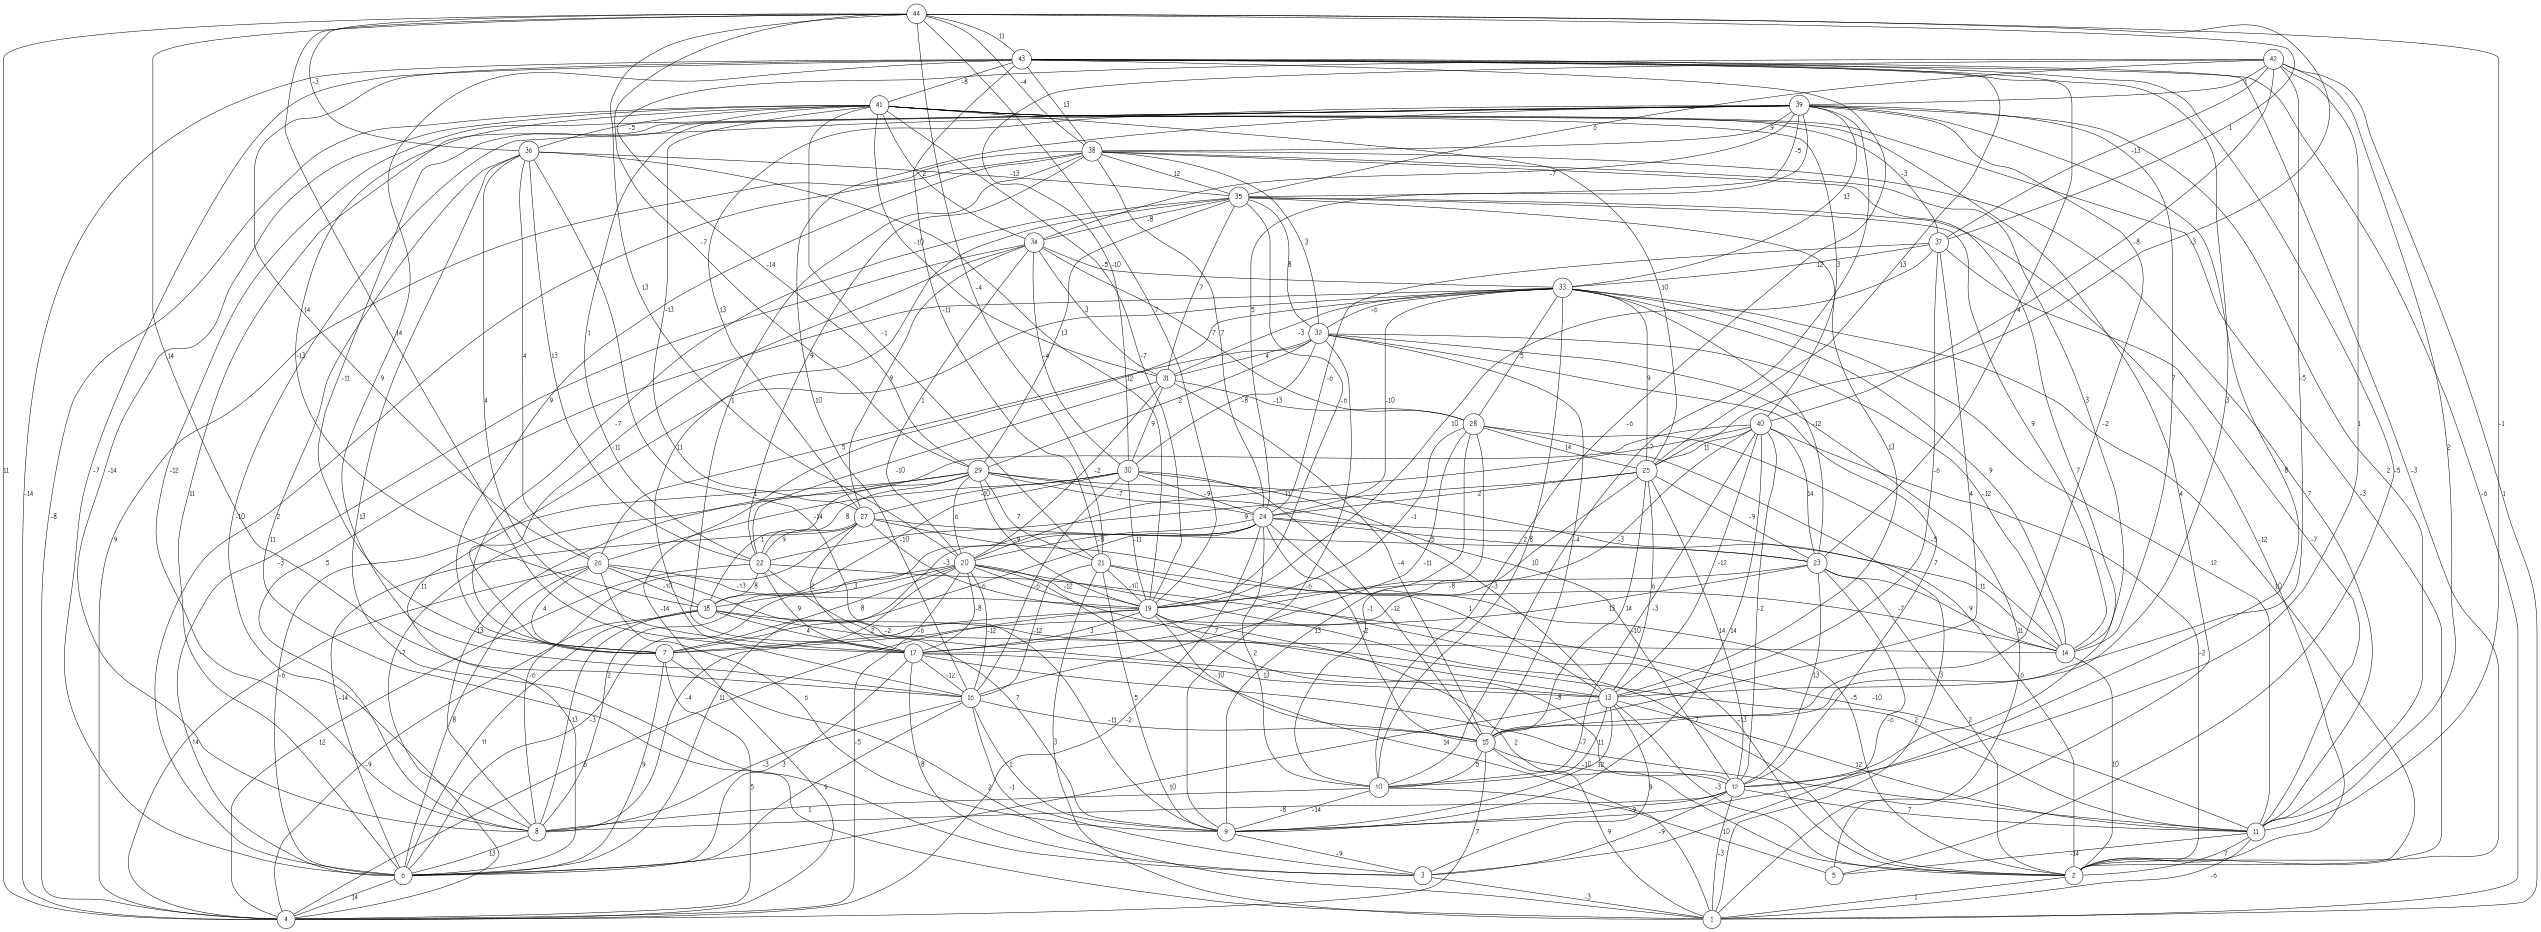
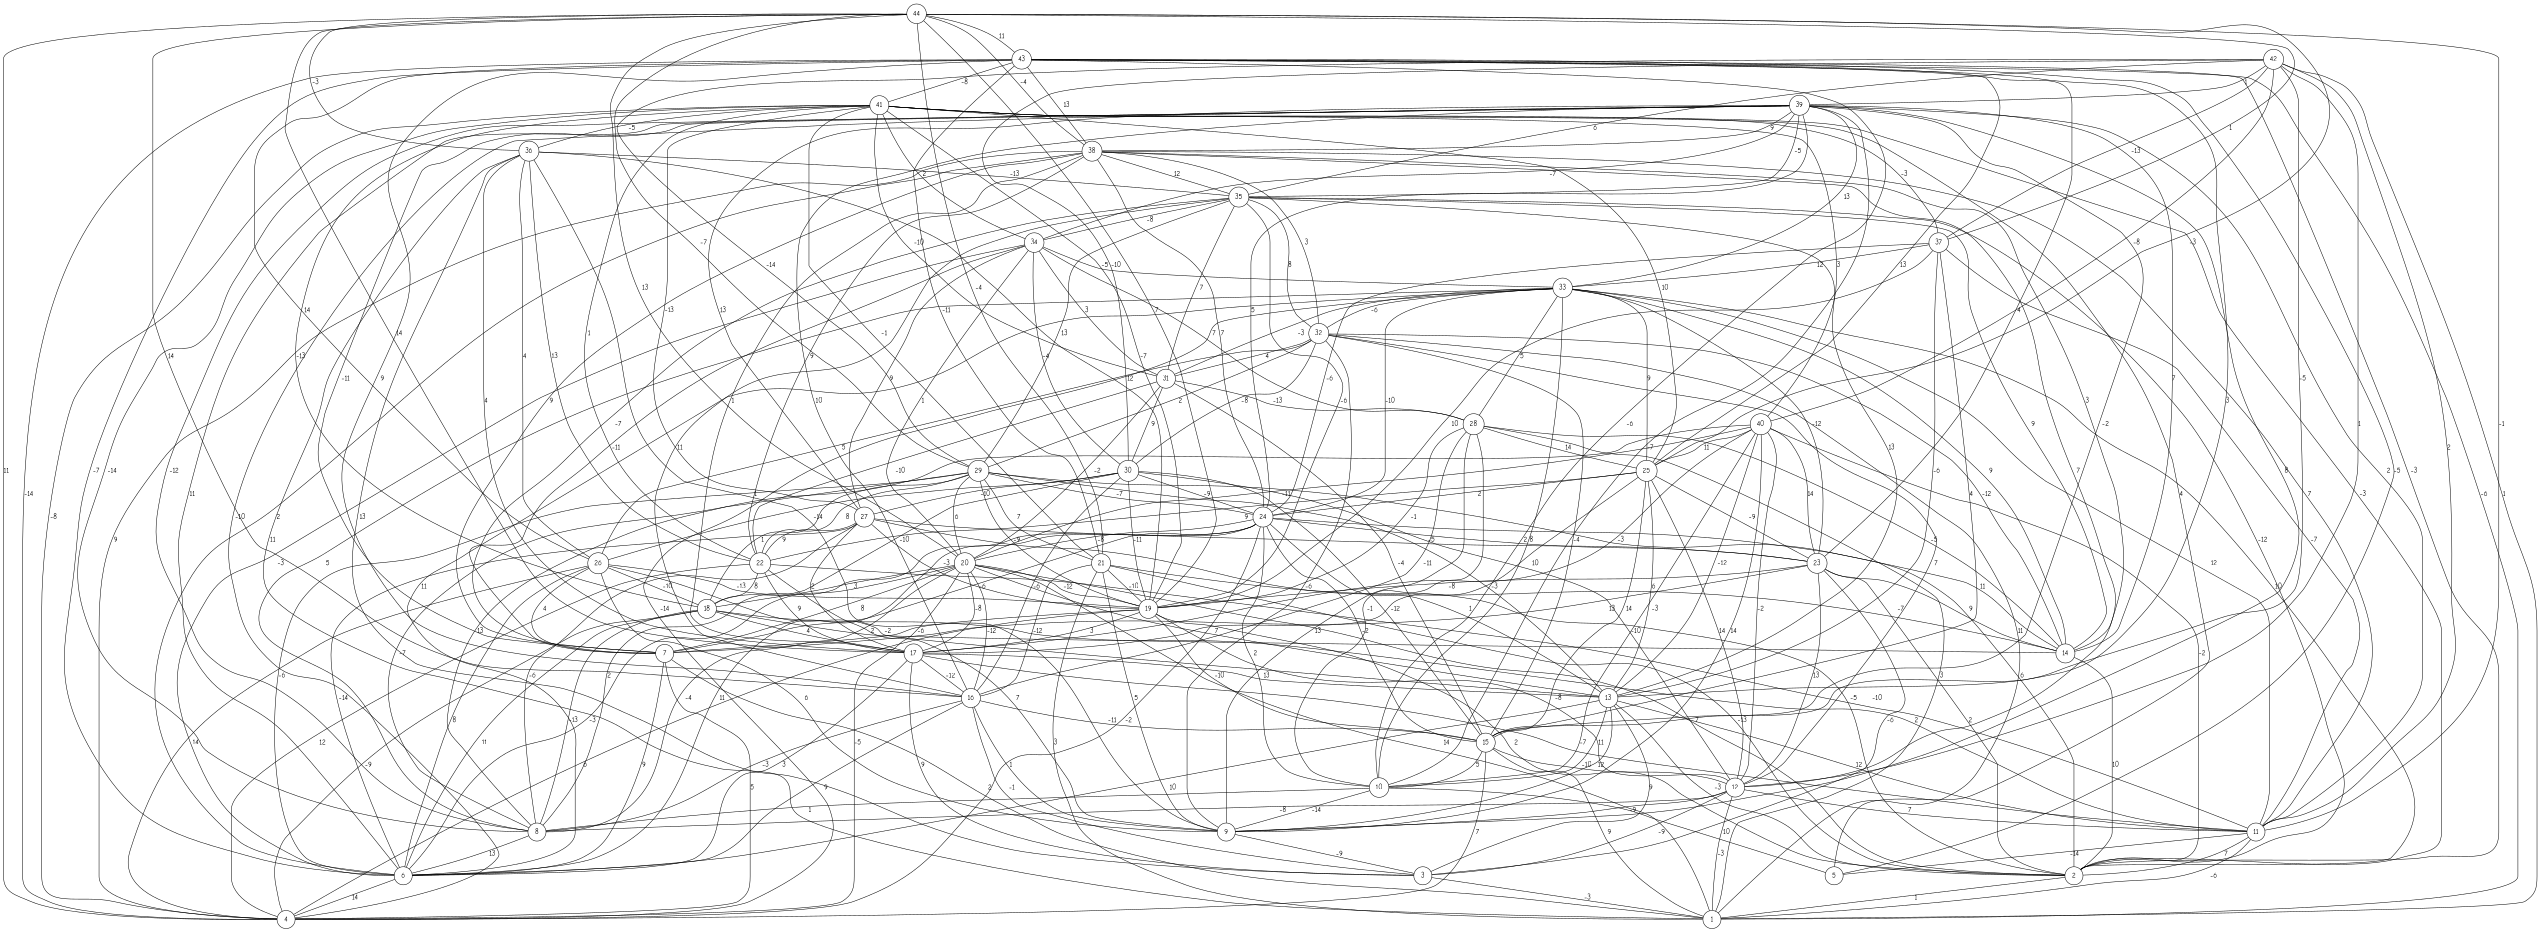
edge "17" -- "3": label "8" -> "9"
